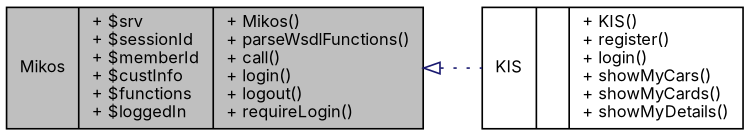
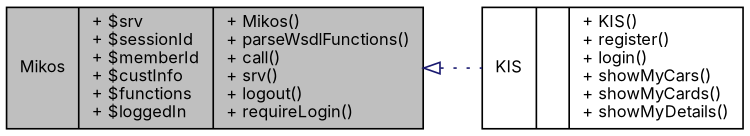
node "Mikos": text "+ login()" -> "+ srv()"
